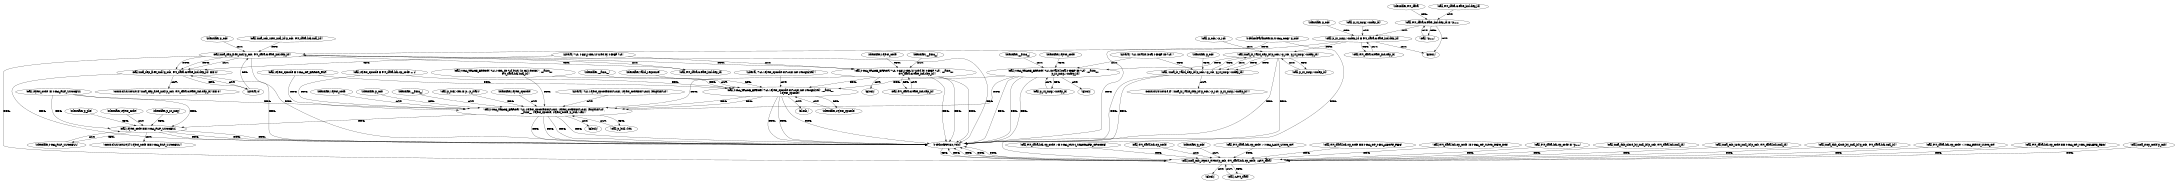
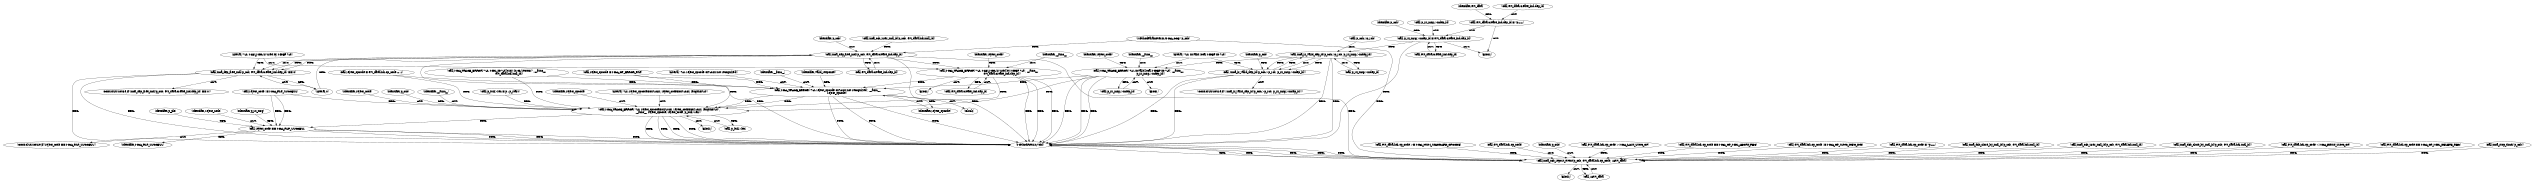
node "(Call,*p++)": removed
edge "(Identifier,MCA_RSP_SUCCESS)" -> "(Call,reject_code == MCA_RSP_SUCCESS)": removed, label "AST:"
node "(Call,mca_stop_code(p_ccb))": label "(Call,mca_stop_code(p_ccb))" -> "(Call,mca_stop_timer(p_ccb))"
